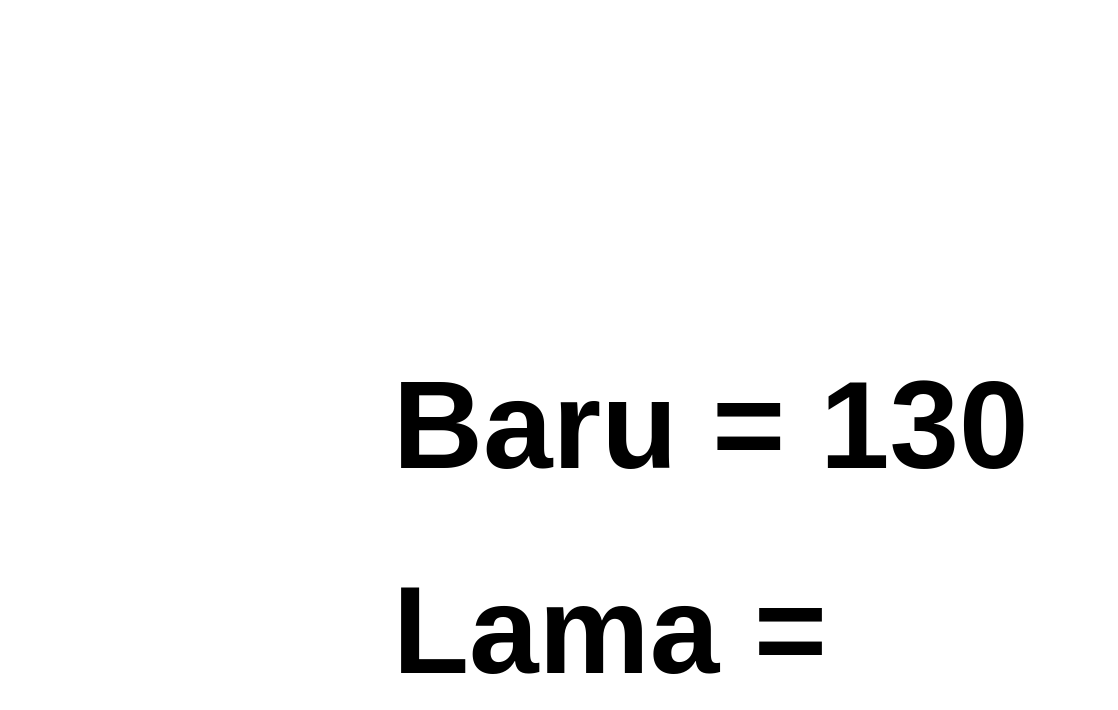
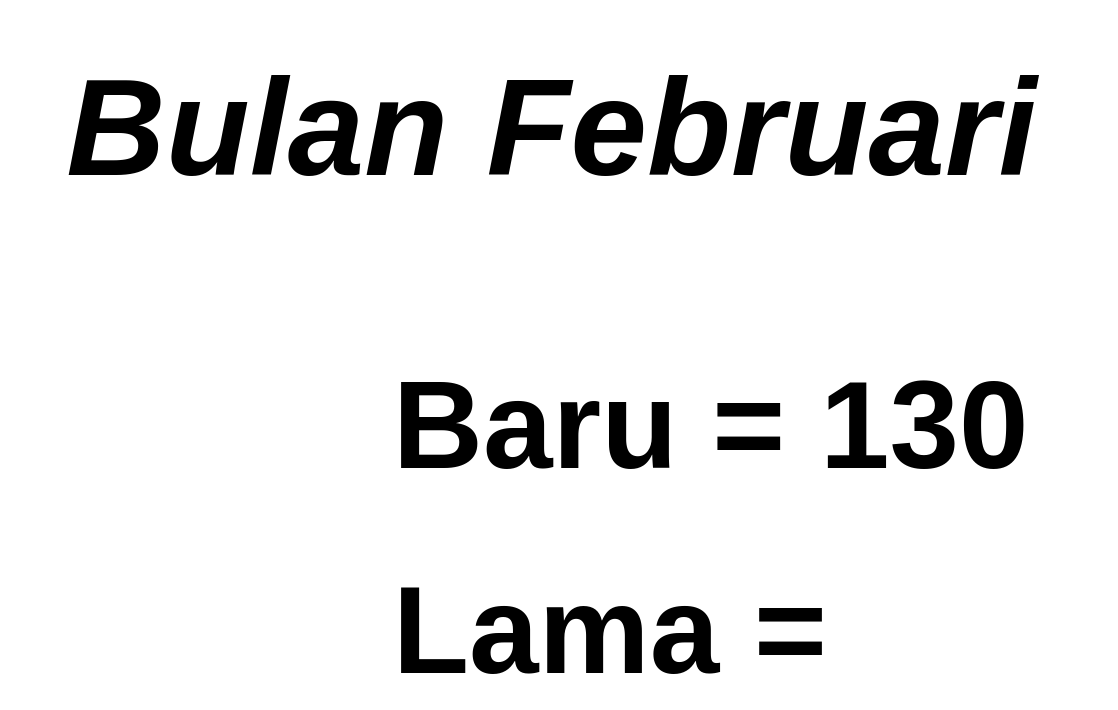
node "Bulan Februari": added
